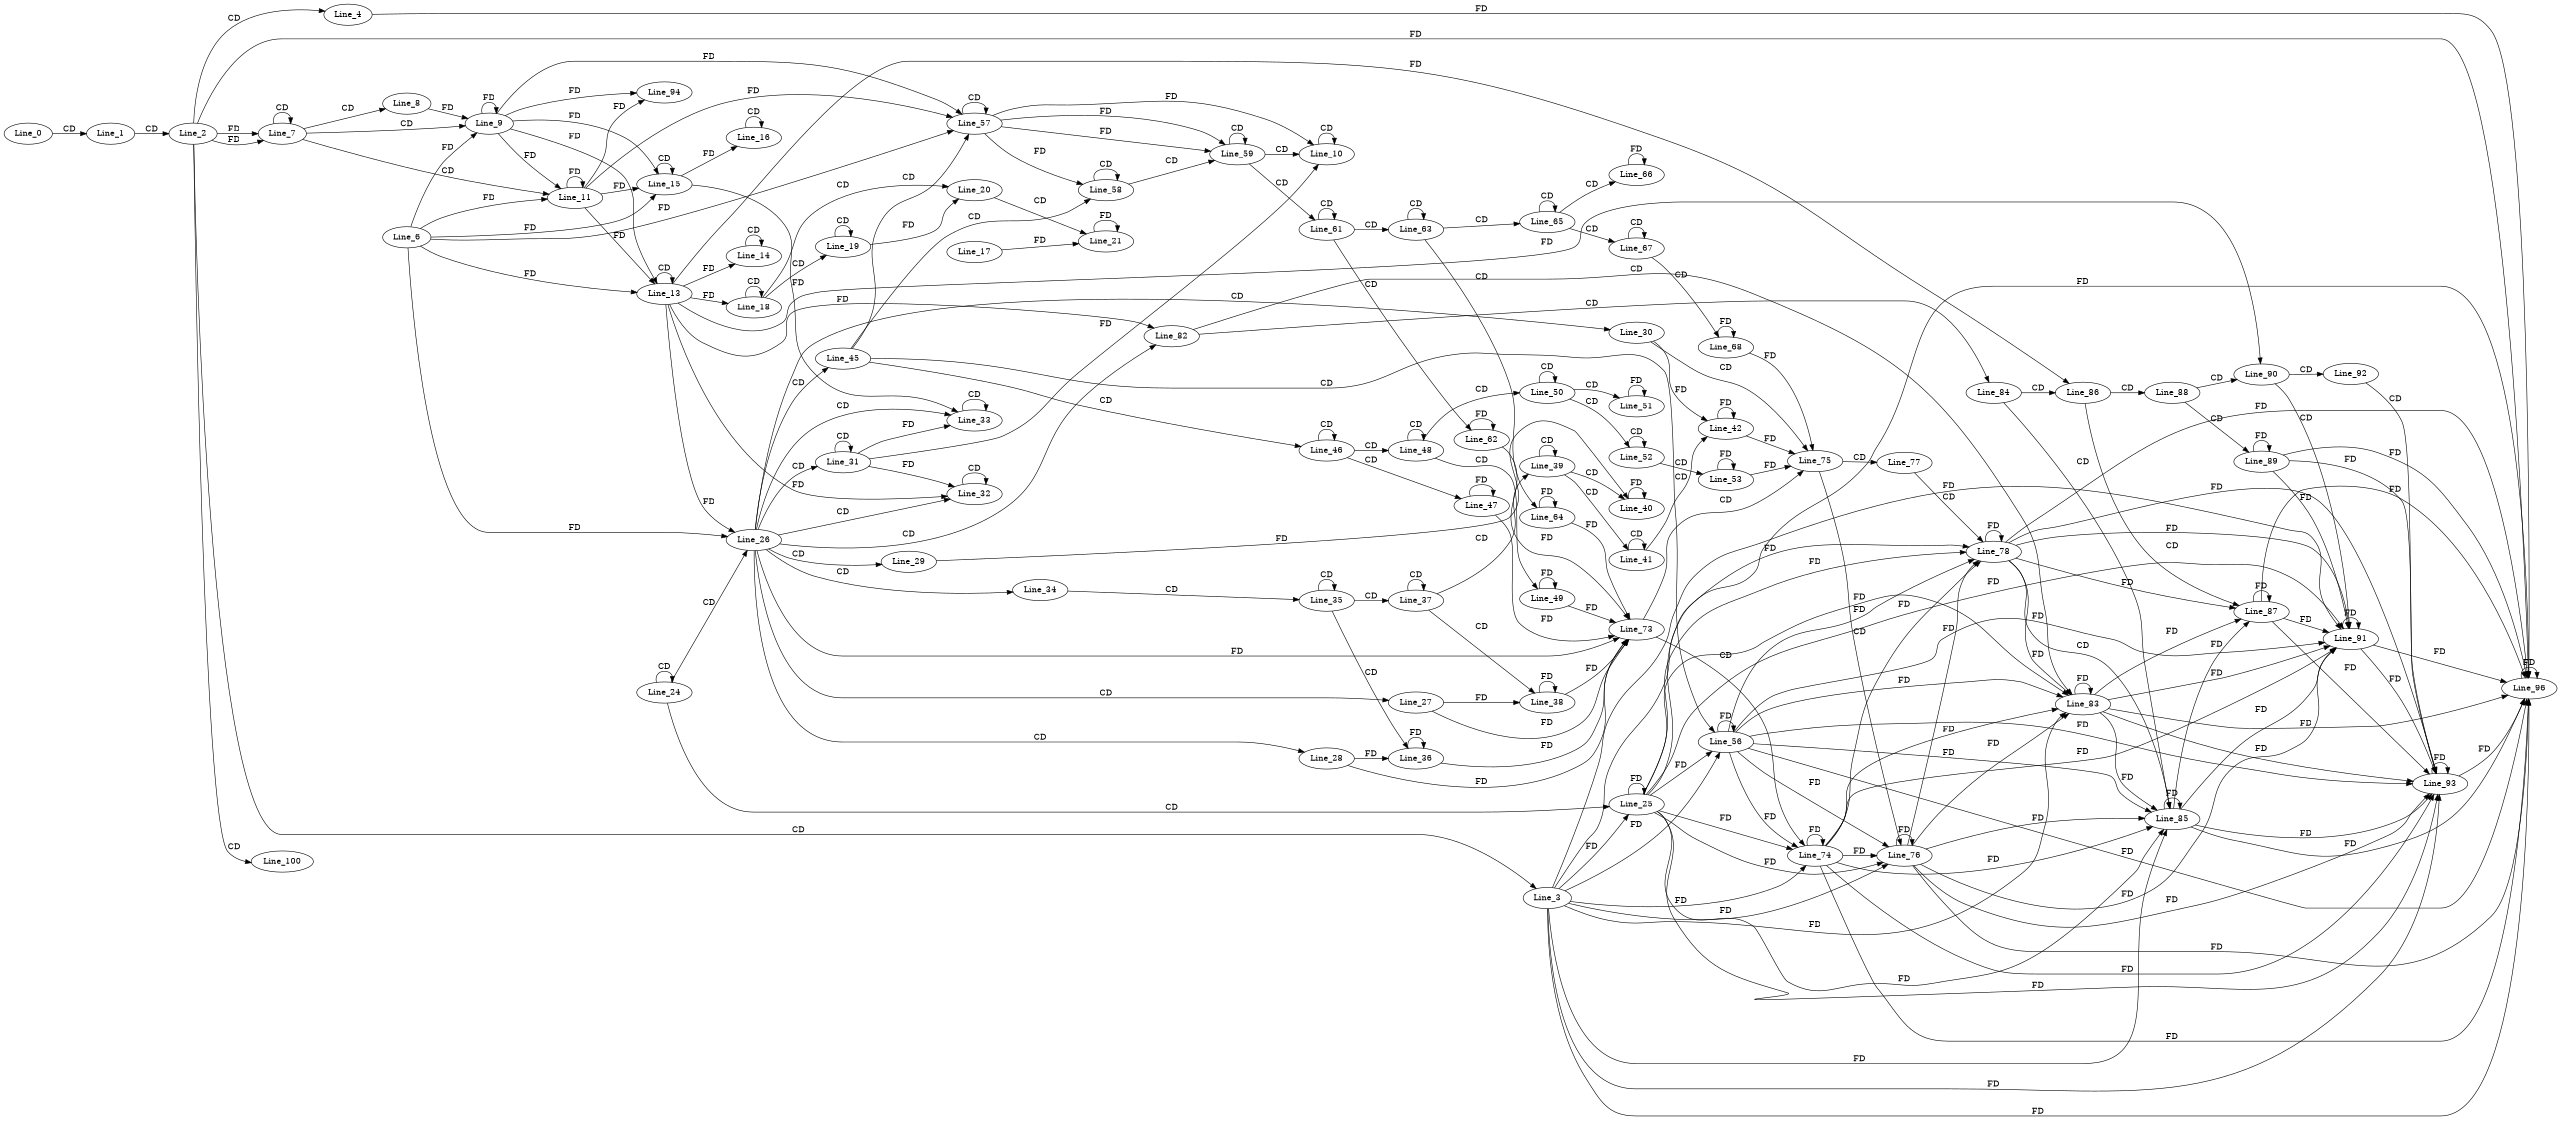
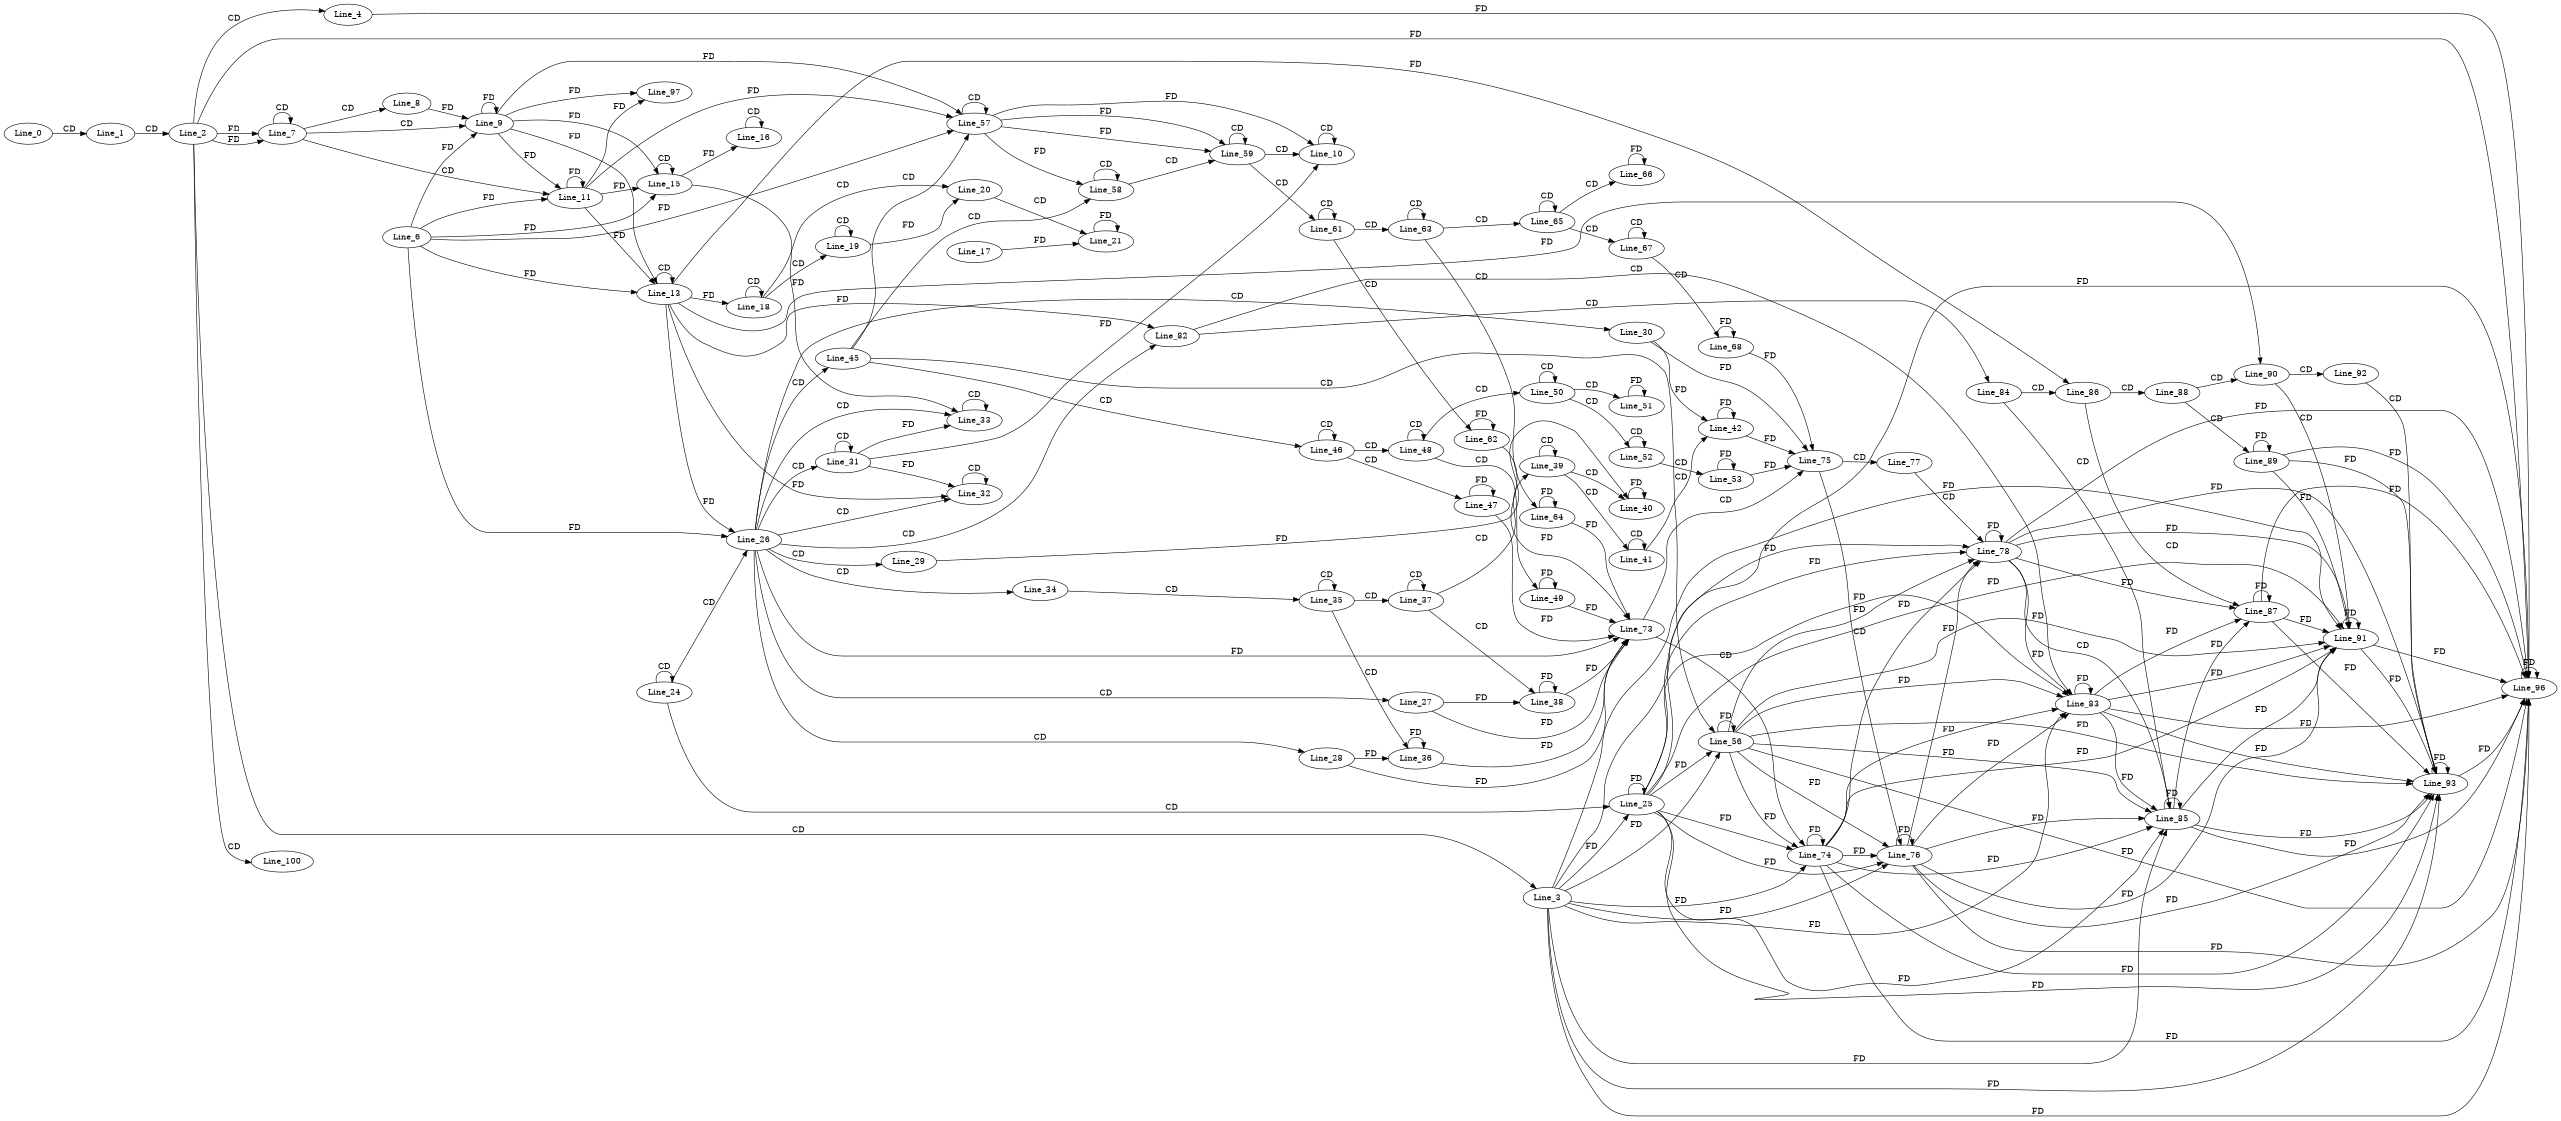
node "Line_94": label "Line_94" -> "Line_97"
node "Line_14": removed
edge "Line_30" -> "Line_75": label "CD" -> "FD"
